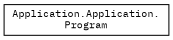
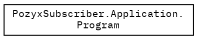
node "Application.Application. Program": label "Application.Application. Program" -> "PozyxSubscriber.Application. Program"
